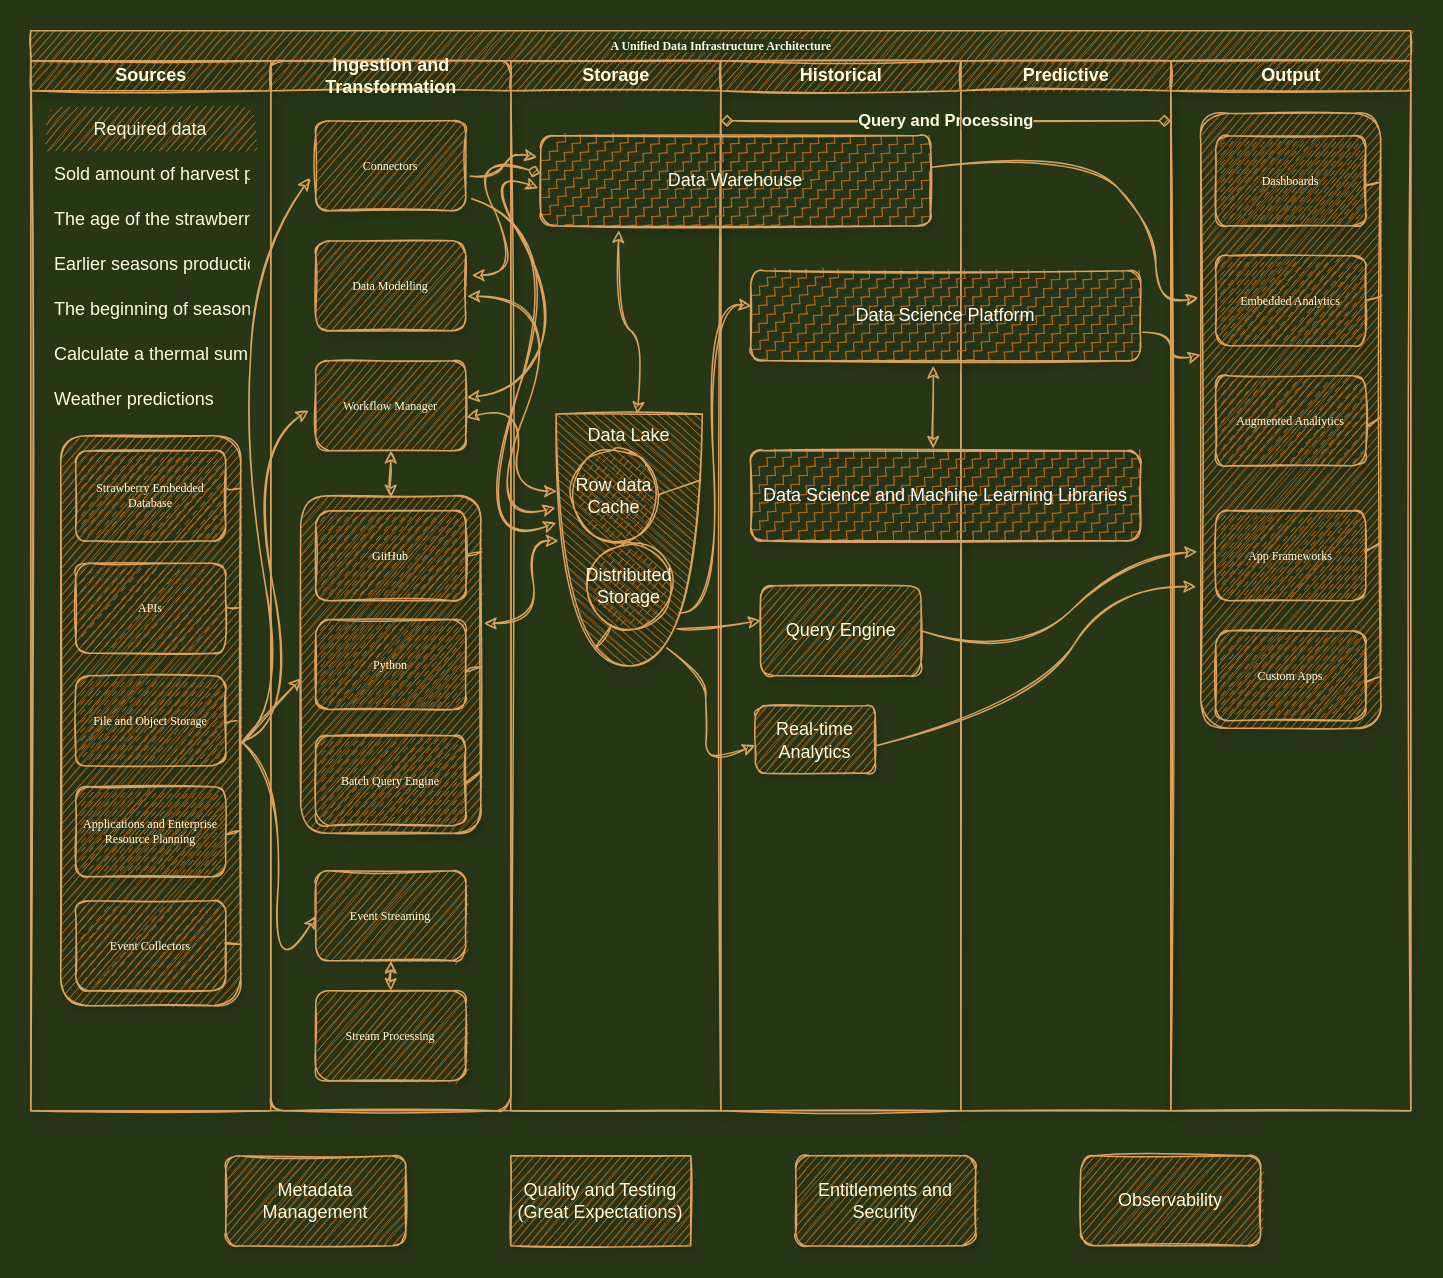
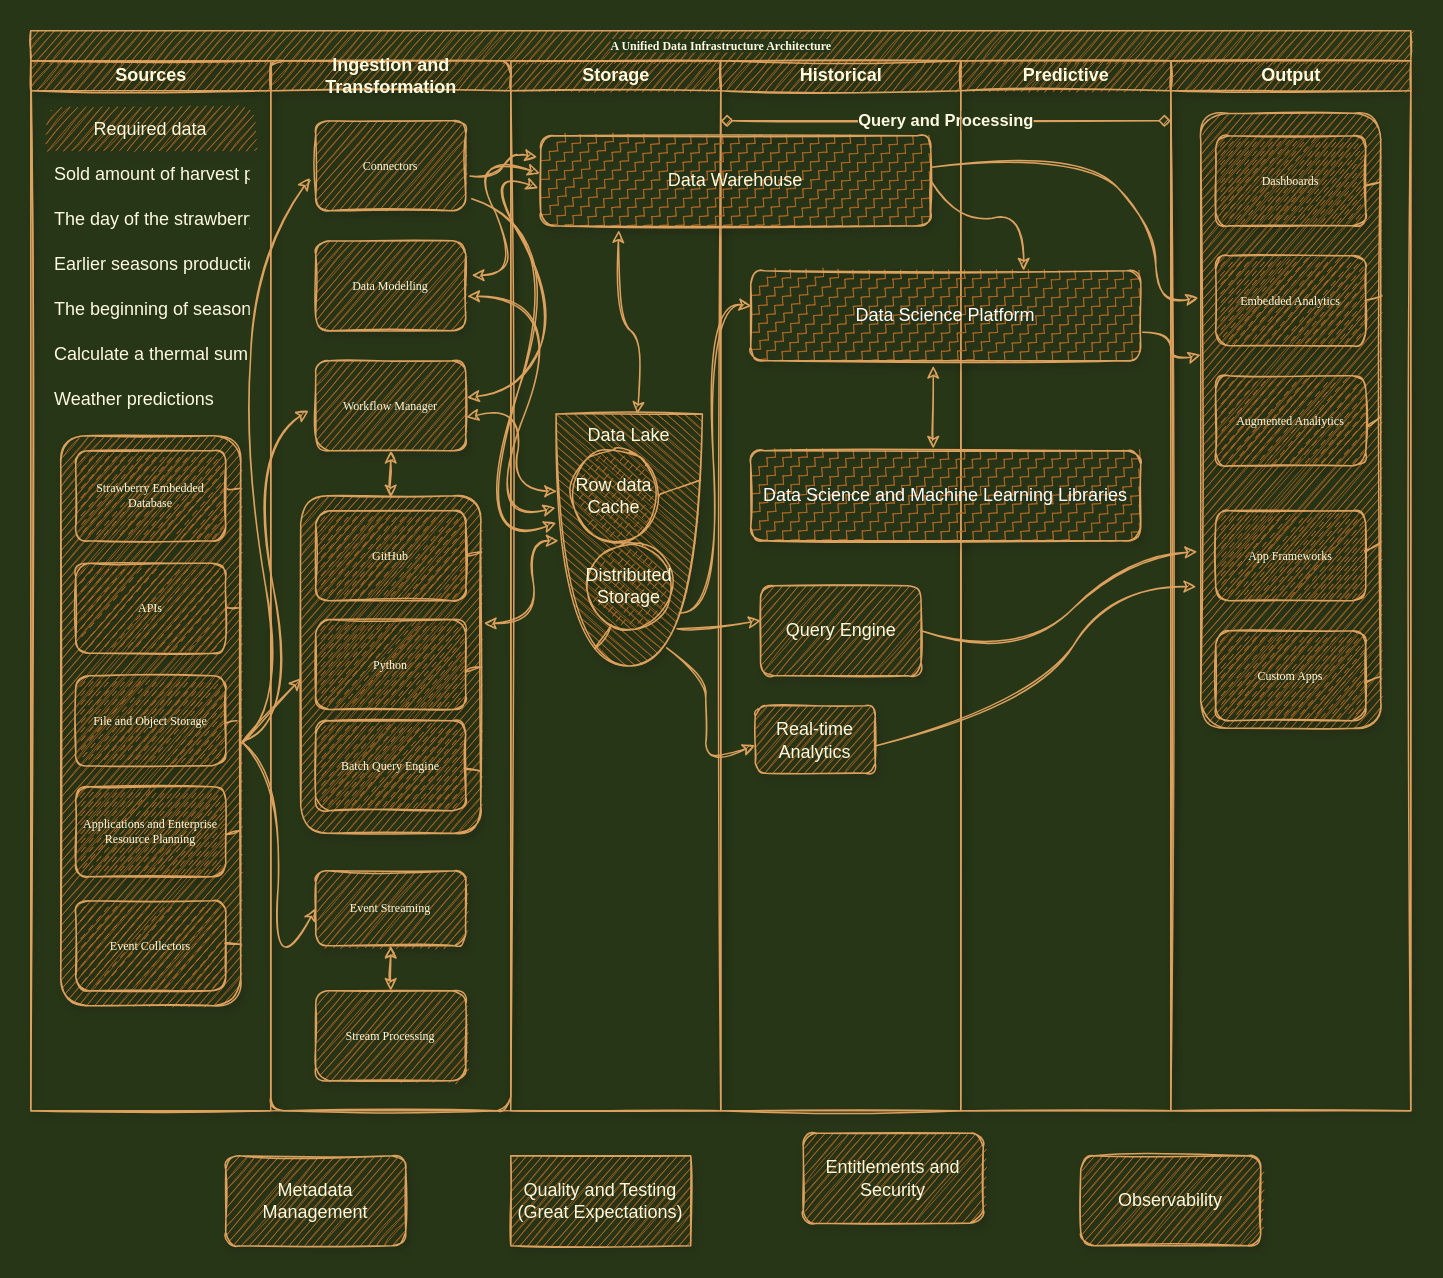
edge "Data Warehouse" -- "Data Modelling": arrowhead diamond -> classic
node "The age of the strawberry lines": label "The age of the strawberry lines" -> "The day of the strawberry lines"
edge "Data Warehouse" -> "Data Science Platform": added
node "Batch Query Engine": moved (391, 781) -> (391, 766)
node "Event Streaming": size 150x90 -> 150x75
node "Entitlements and Security": moved (886, 1201) -> (893, 1178)
